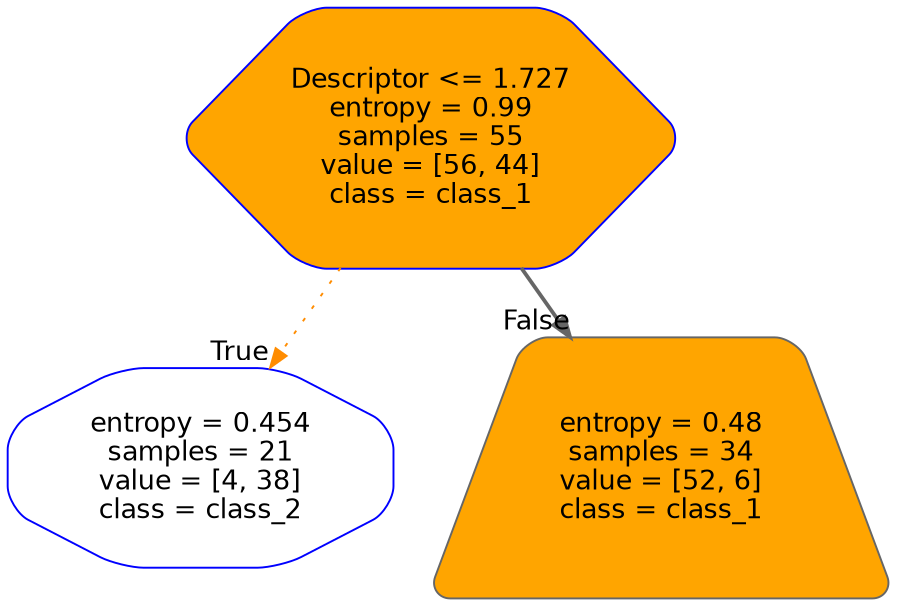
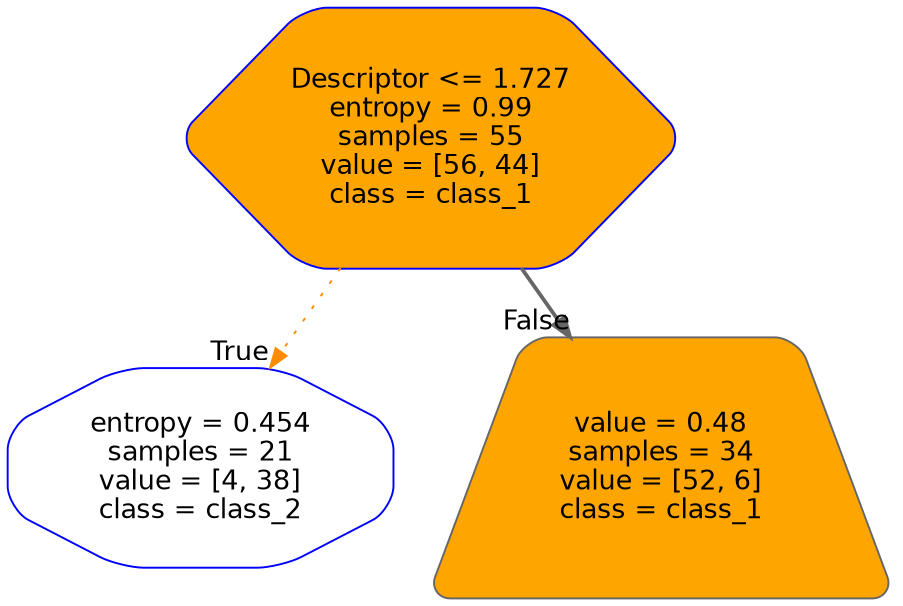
node "entropy = 0.48 samples = 34 value = [52, 6] class = class_1": label "entropy = 0.48 samples = 34 value = [52, 6] class = class_1" -> "value = 0.48 samples = 34 value = [52, 6] class = class_1"
